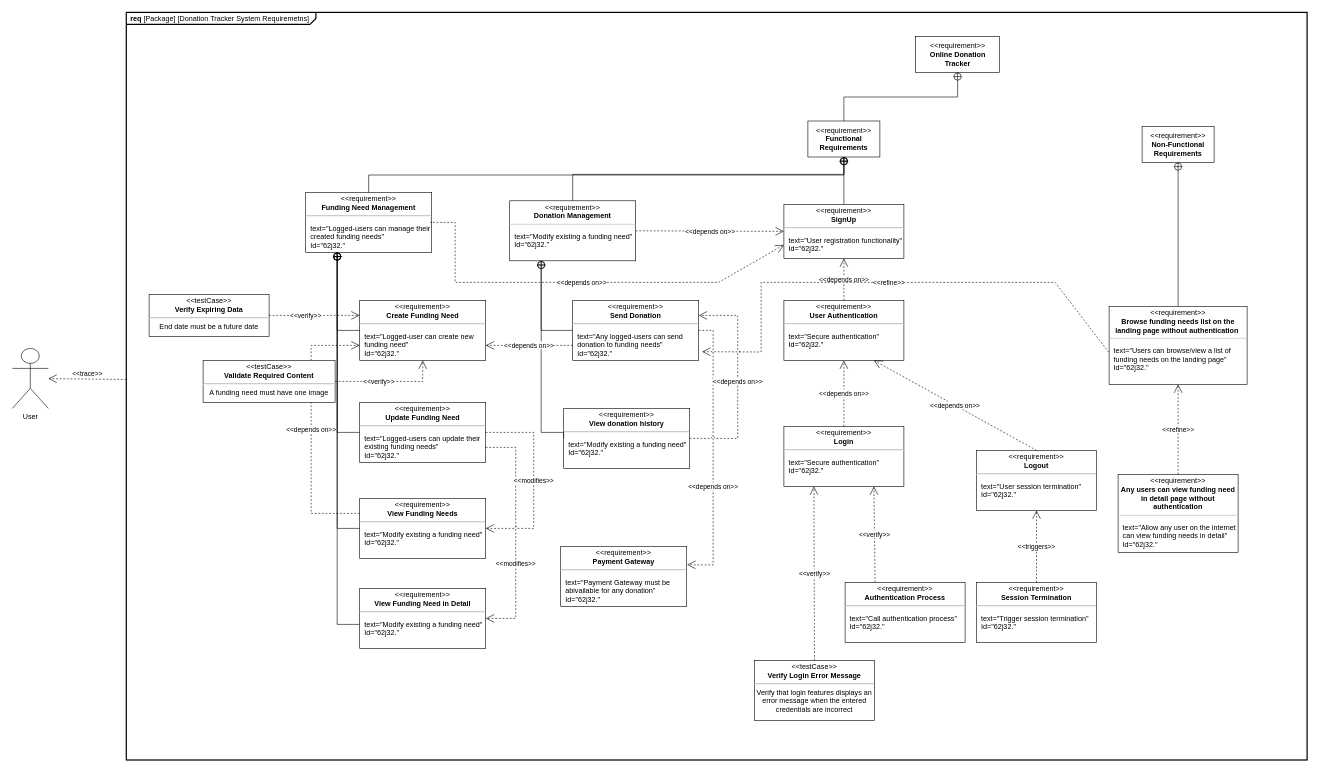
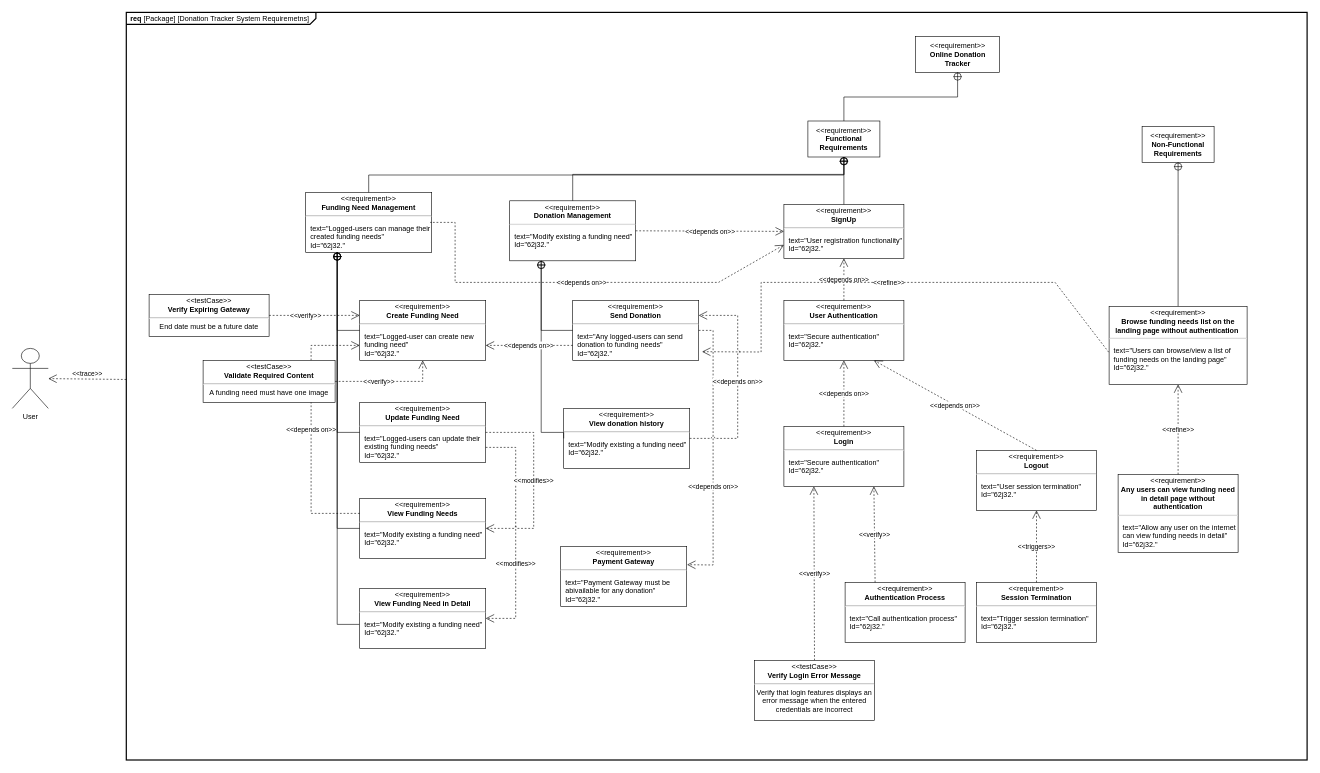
node "<<testCase>> Verify Expiring Data End date must be a future date": label "<<testCase>> Verify Expiring Data End date must be a future date" -> "<<testCase>> Verify Expiring Gateway End date must be a future date"
